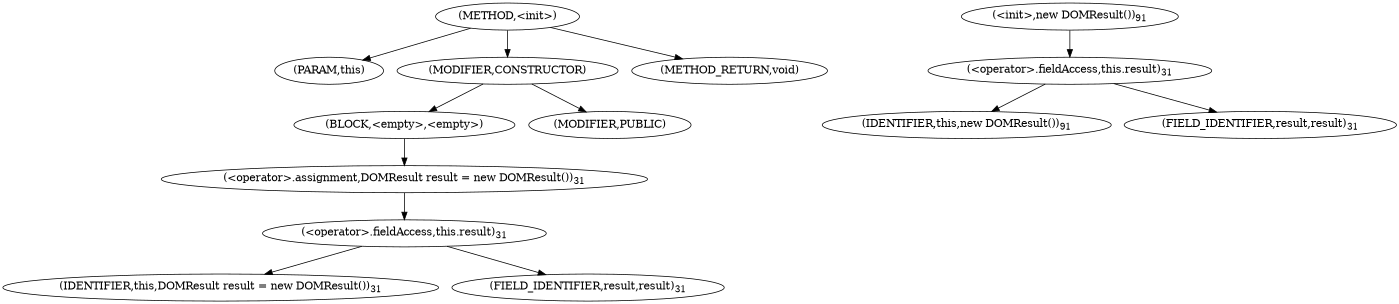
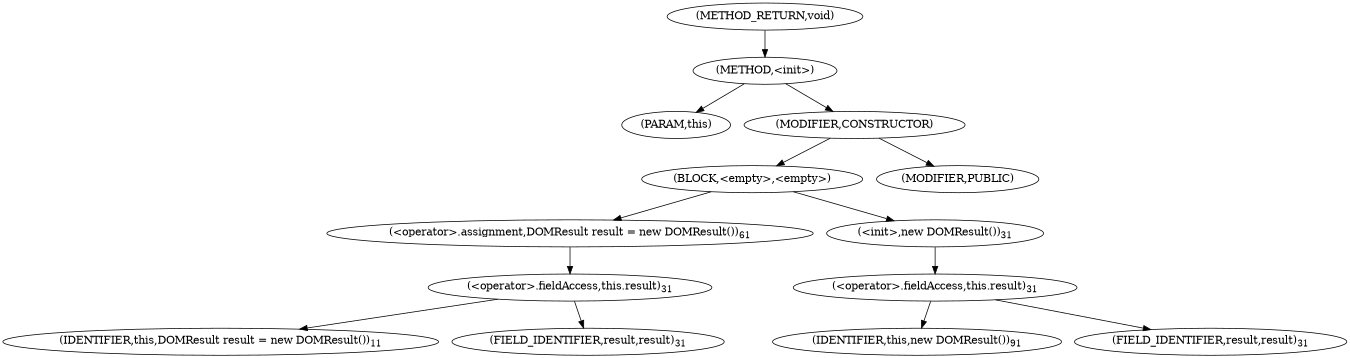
node "(<init>,new DOMResult())": text "91" -> "31"
edge "(METHOD,<init>)" -> "(METHOD_RETURN,void)": reversed
node "(<operator>.assignment,DOMResult result = new DOMResult())": text "31" -> "61"
edge "(BLOCK,<empty>,<empty>)" -> "(<init>,new DOMResult())": added
node "(IDENTIFIER,this,DOMResult result = new DOMResult())": text "31" -> "11"
